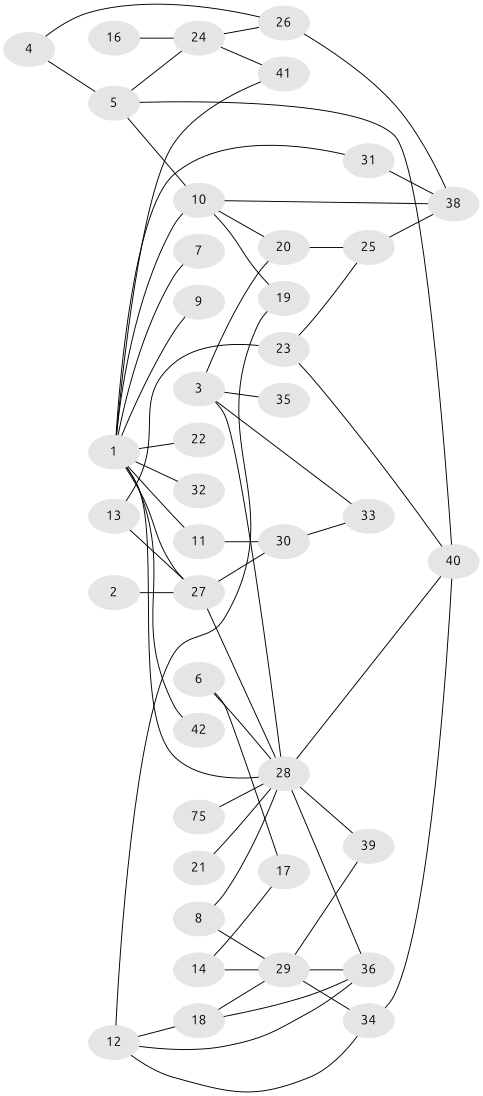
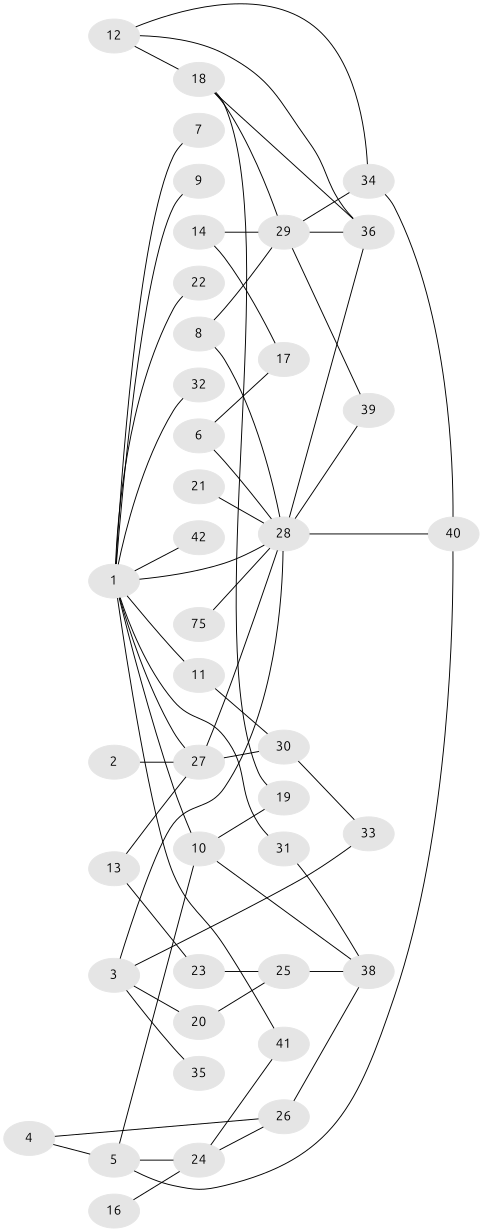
edge "10" -- "20": removed
edge "23" -- "40": removed
edge "19" -- "12": now "19" -- "18"
